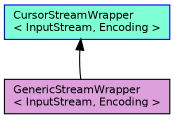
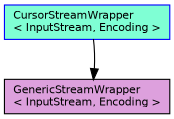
edge "GenericStreamWrapper < InputStream, Encoding >" -> "CursorStreamWrapper < InputStream, Encoding >": reversed
